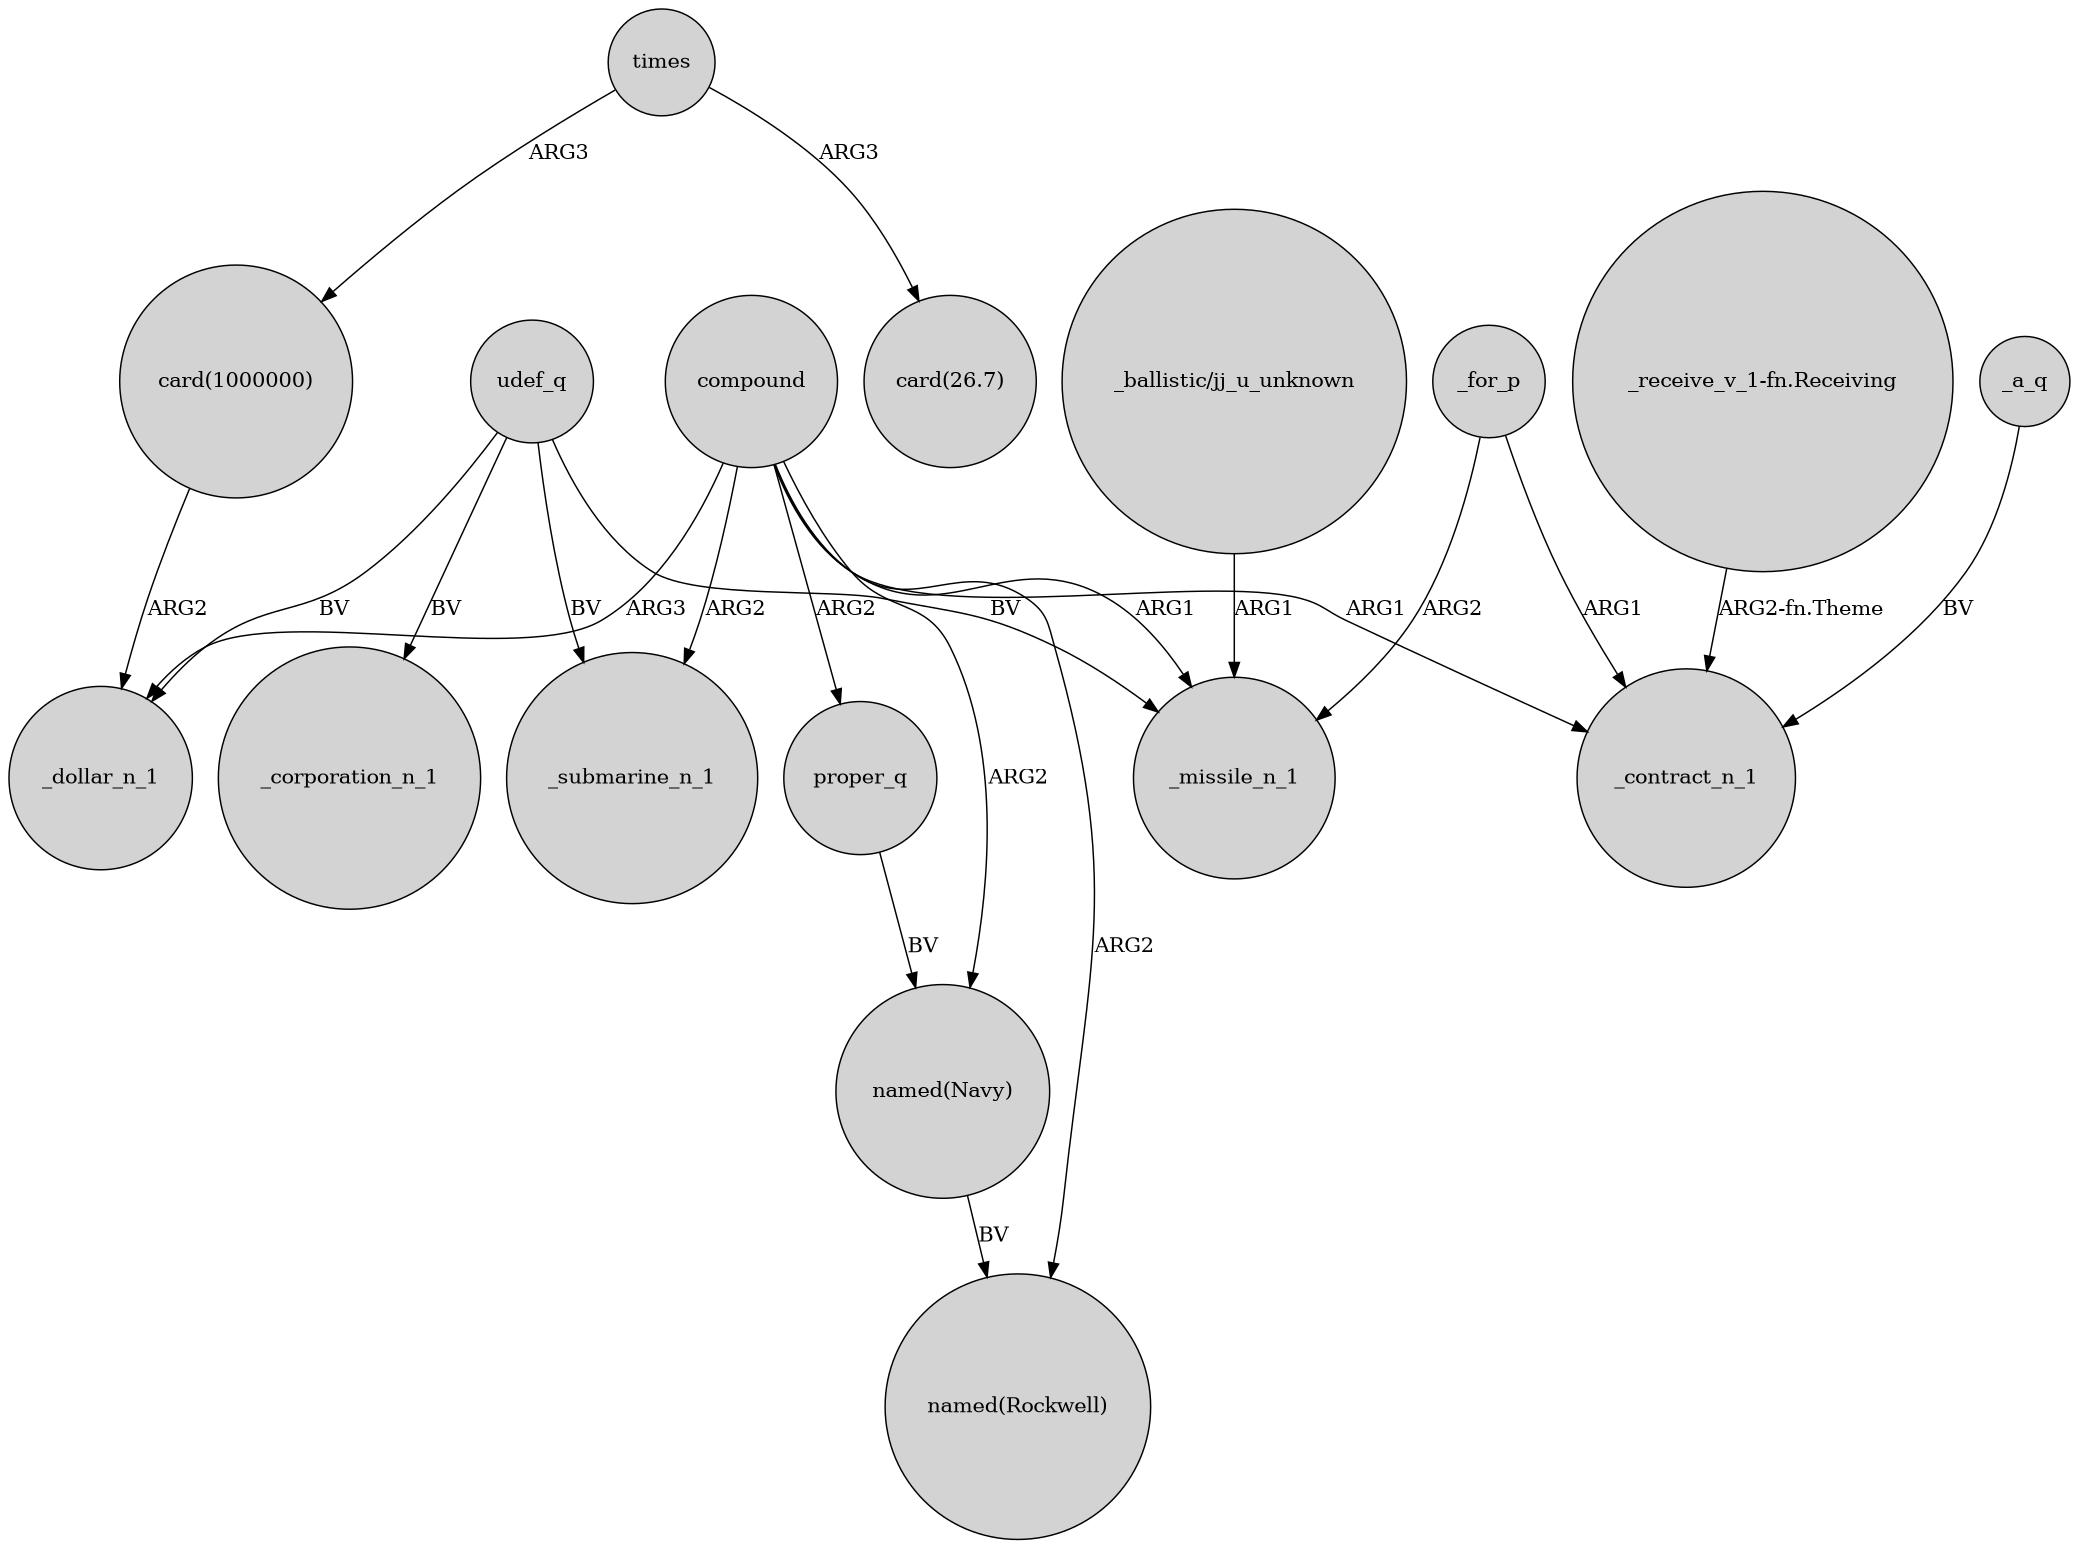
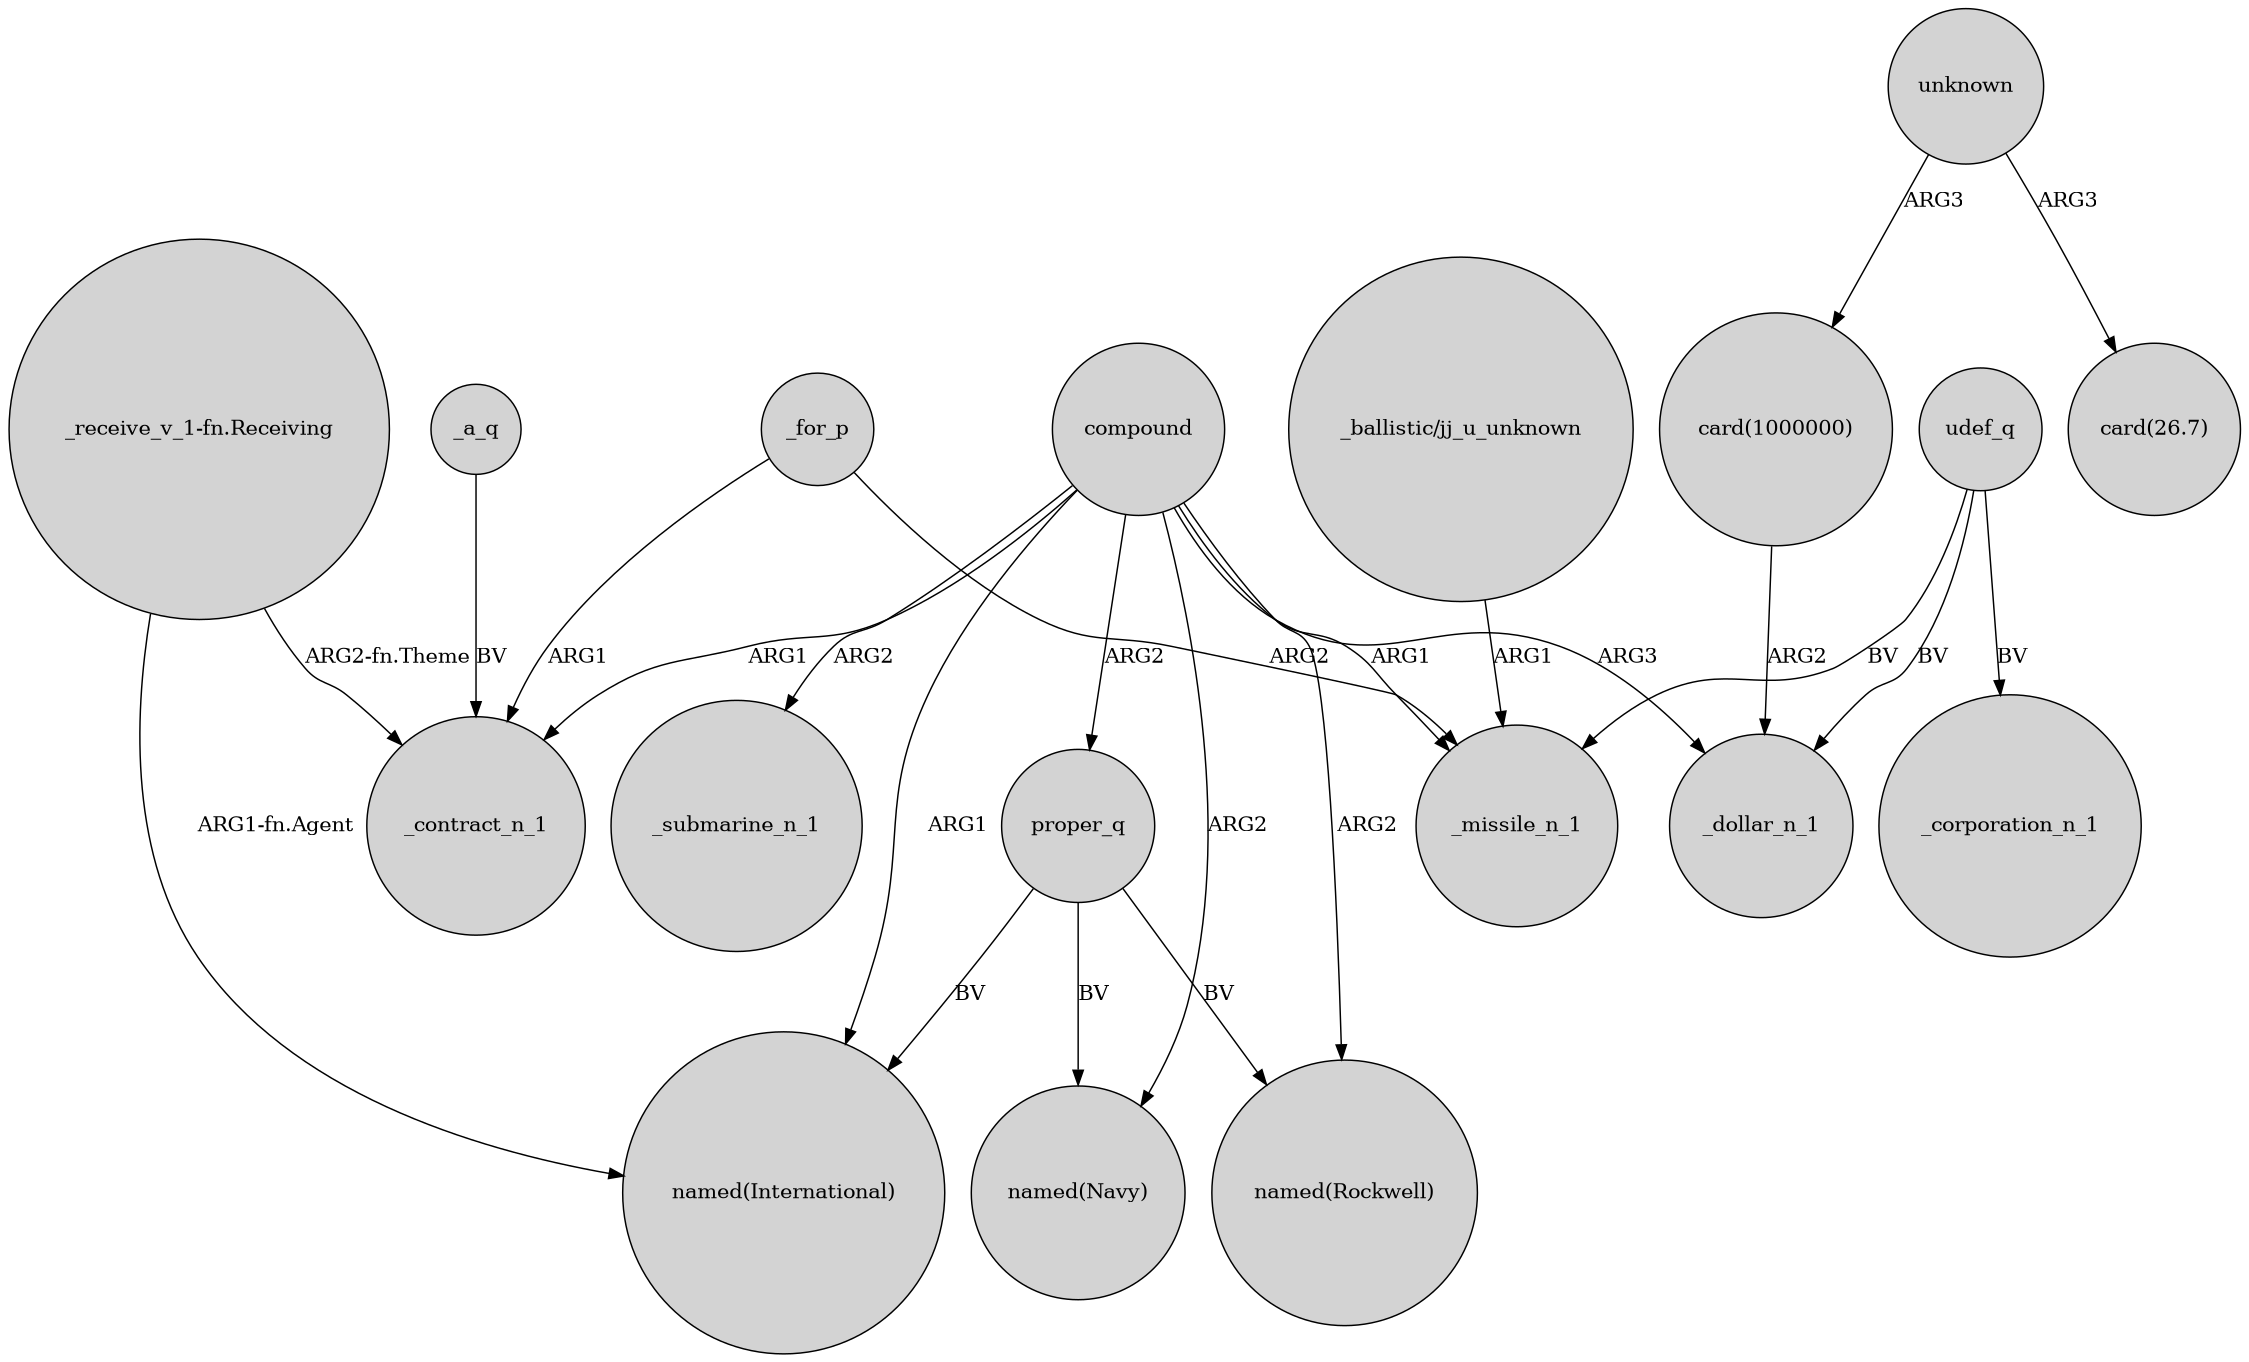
node "times": label "times" -> "unknown"
edge "udef_q" -> "_submarine_n_1": removed, label "BV"
node "named(International)": added
edge "named(Navy)" -> "named(Rockwell)": now "proper_q" -> "named(Rockwell)"
